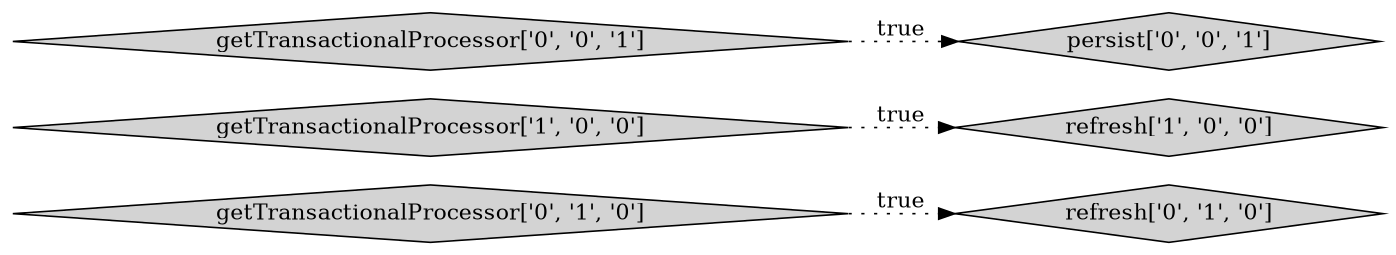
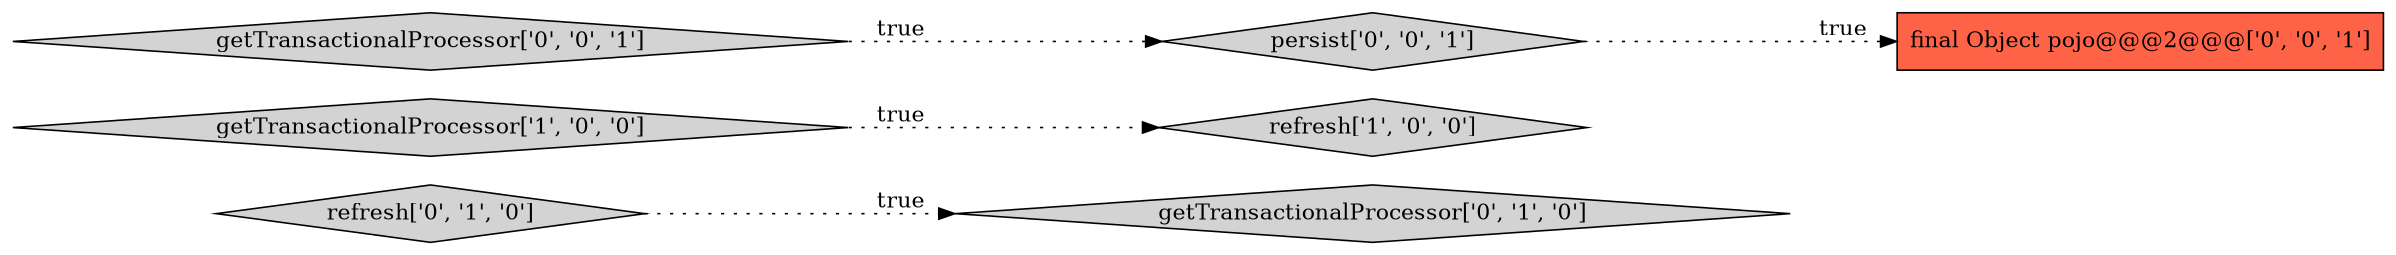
node "final Object pojo@@@2@@@['0', '0', '1']": added
edge "getTransactionalProcessor['0', '1', '0']" -> "refresh['0', '1', '0']": reversed
